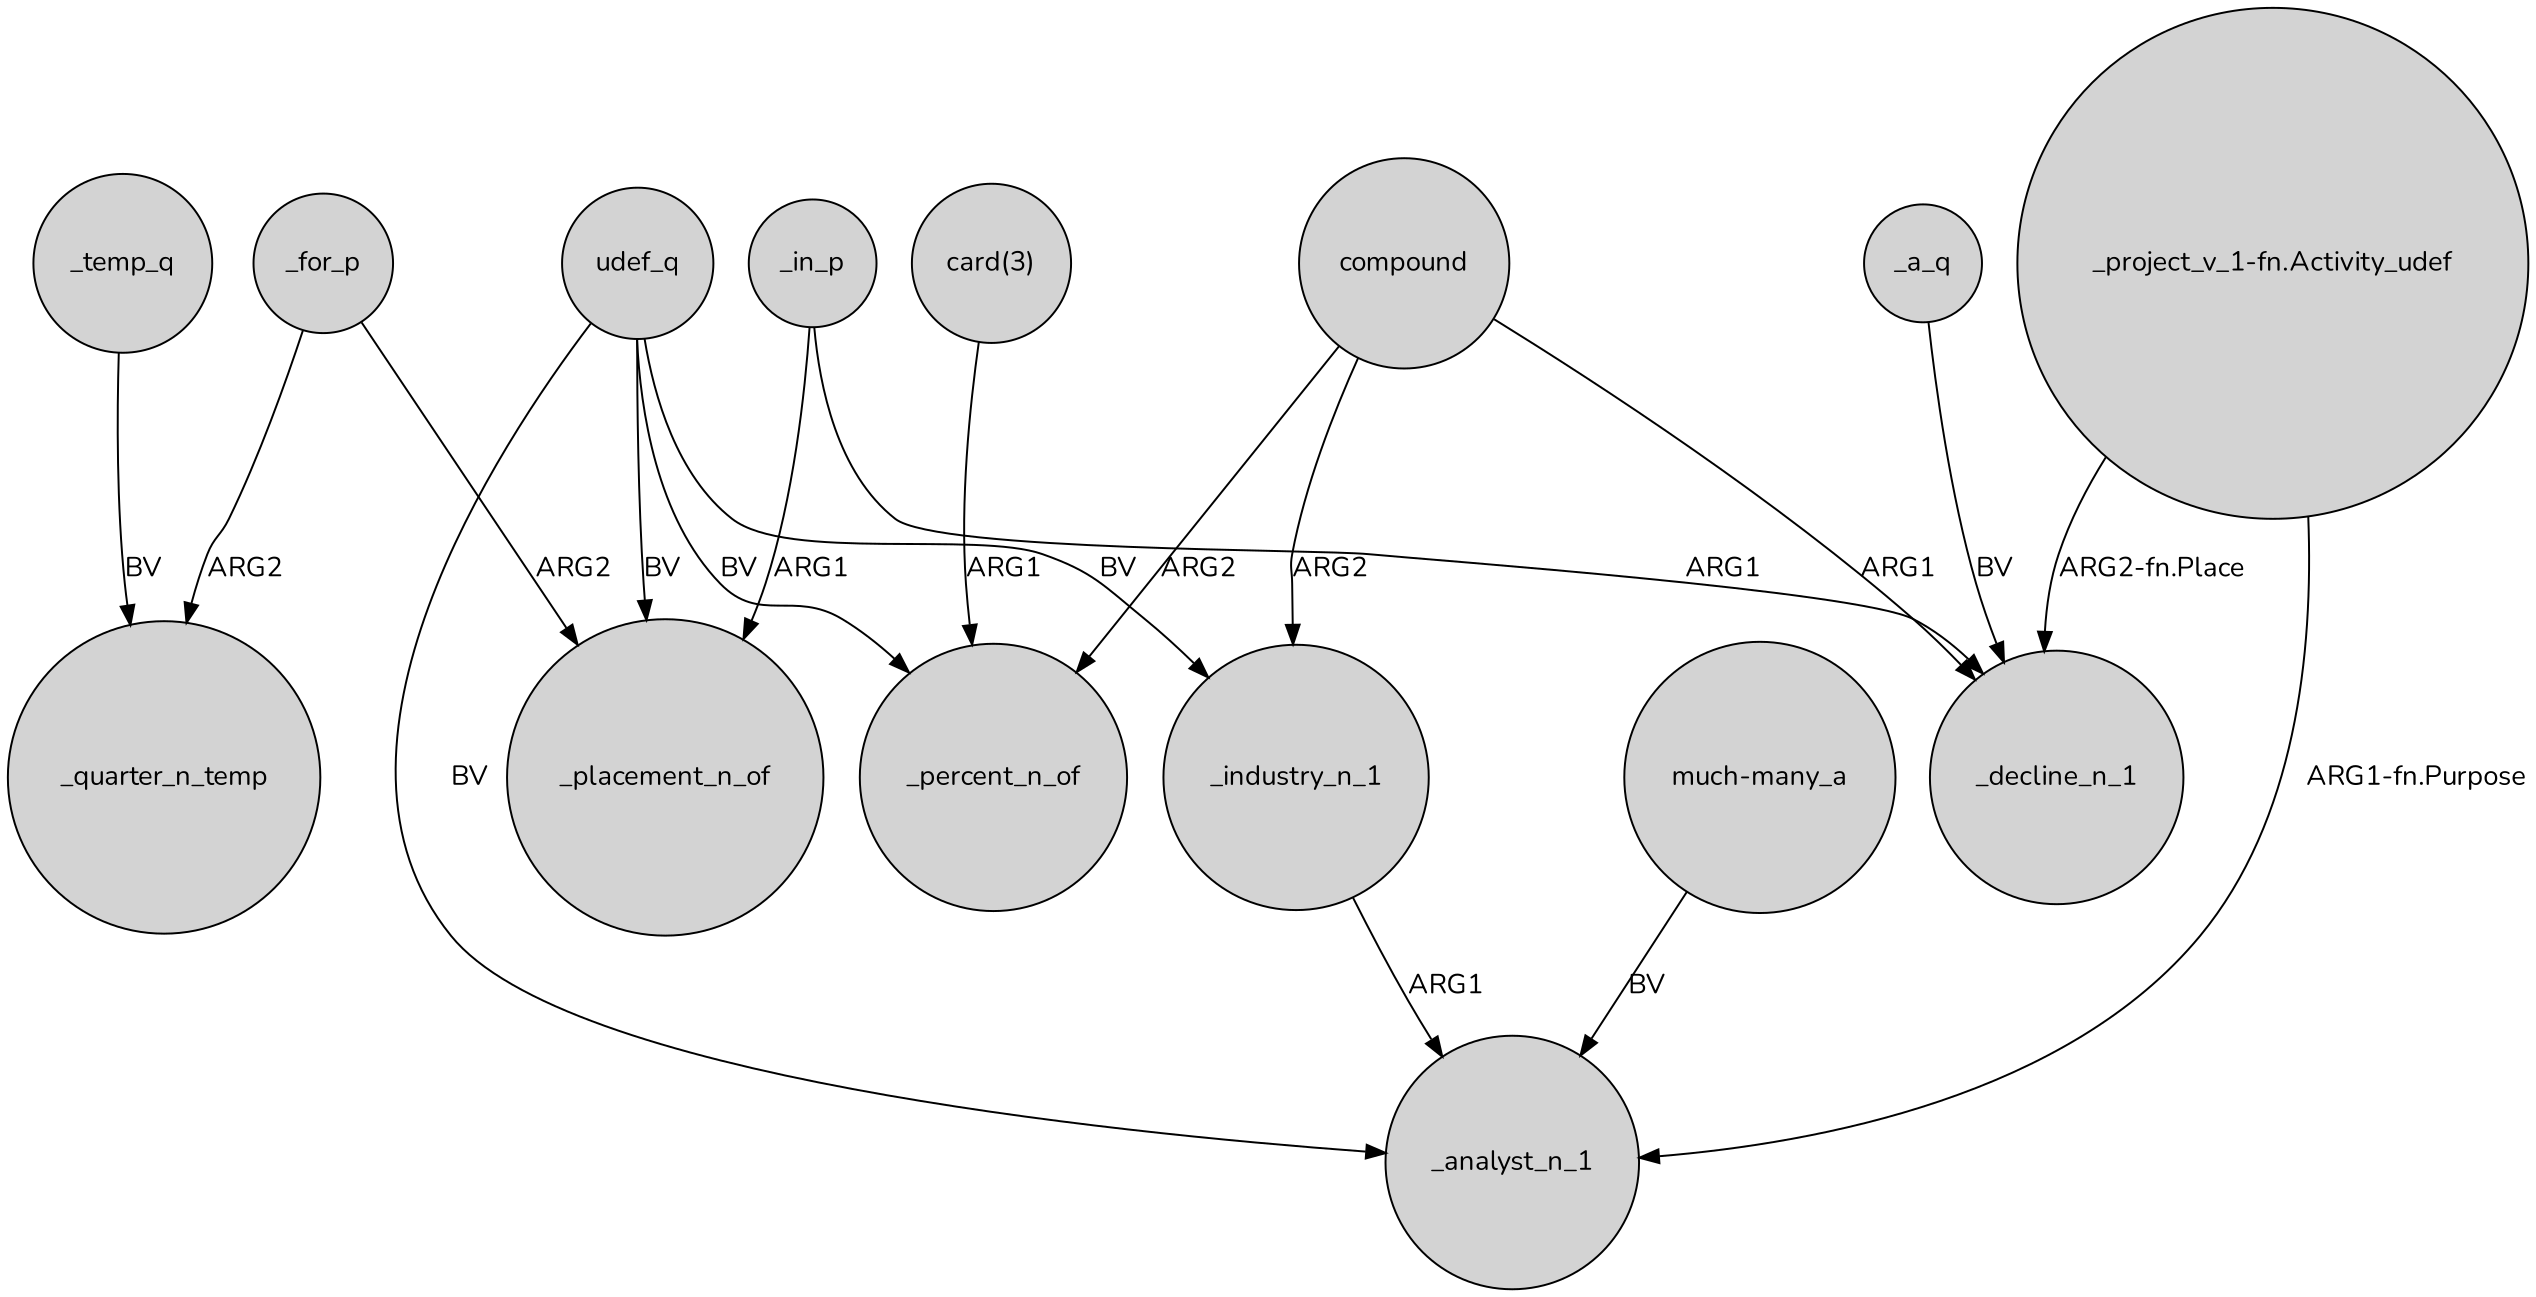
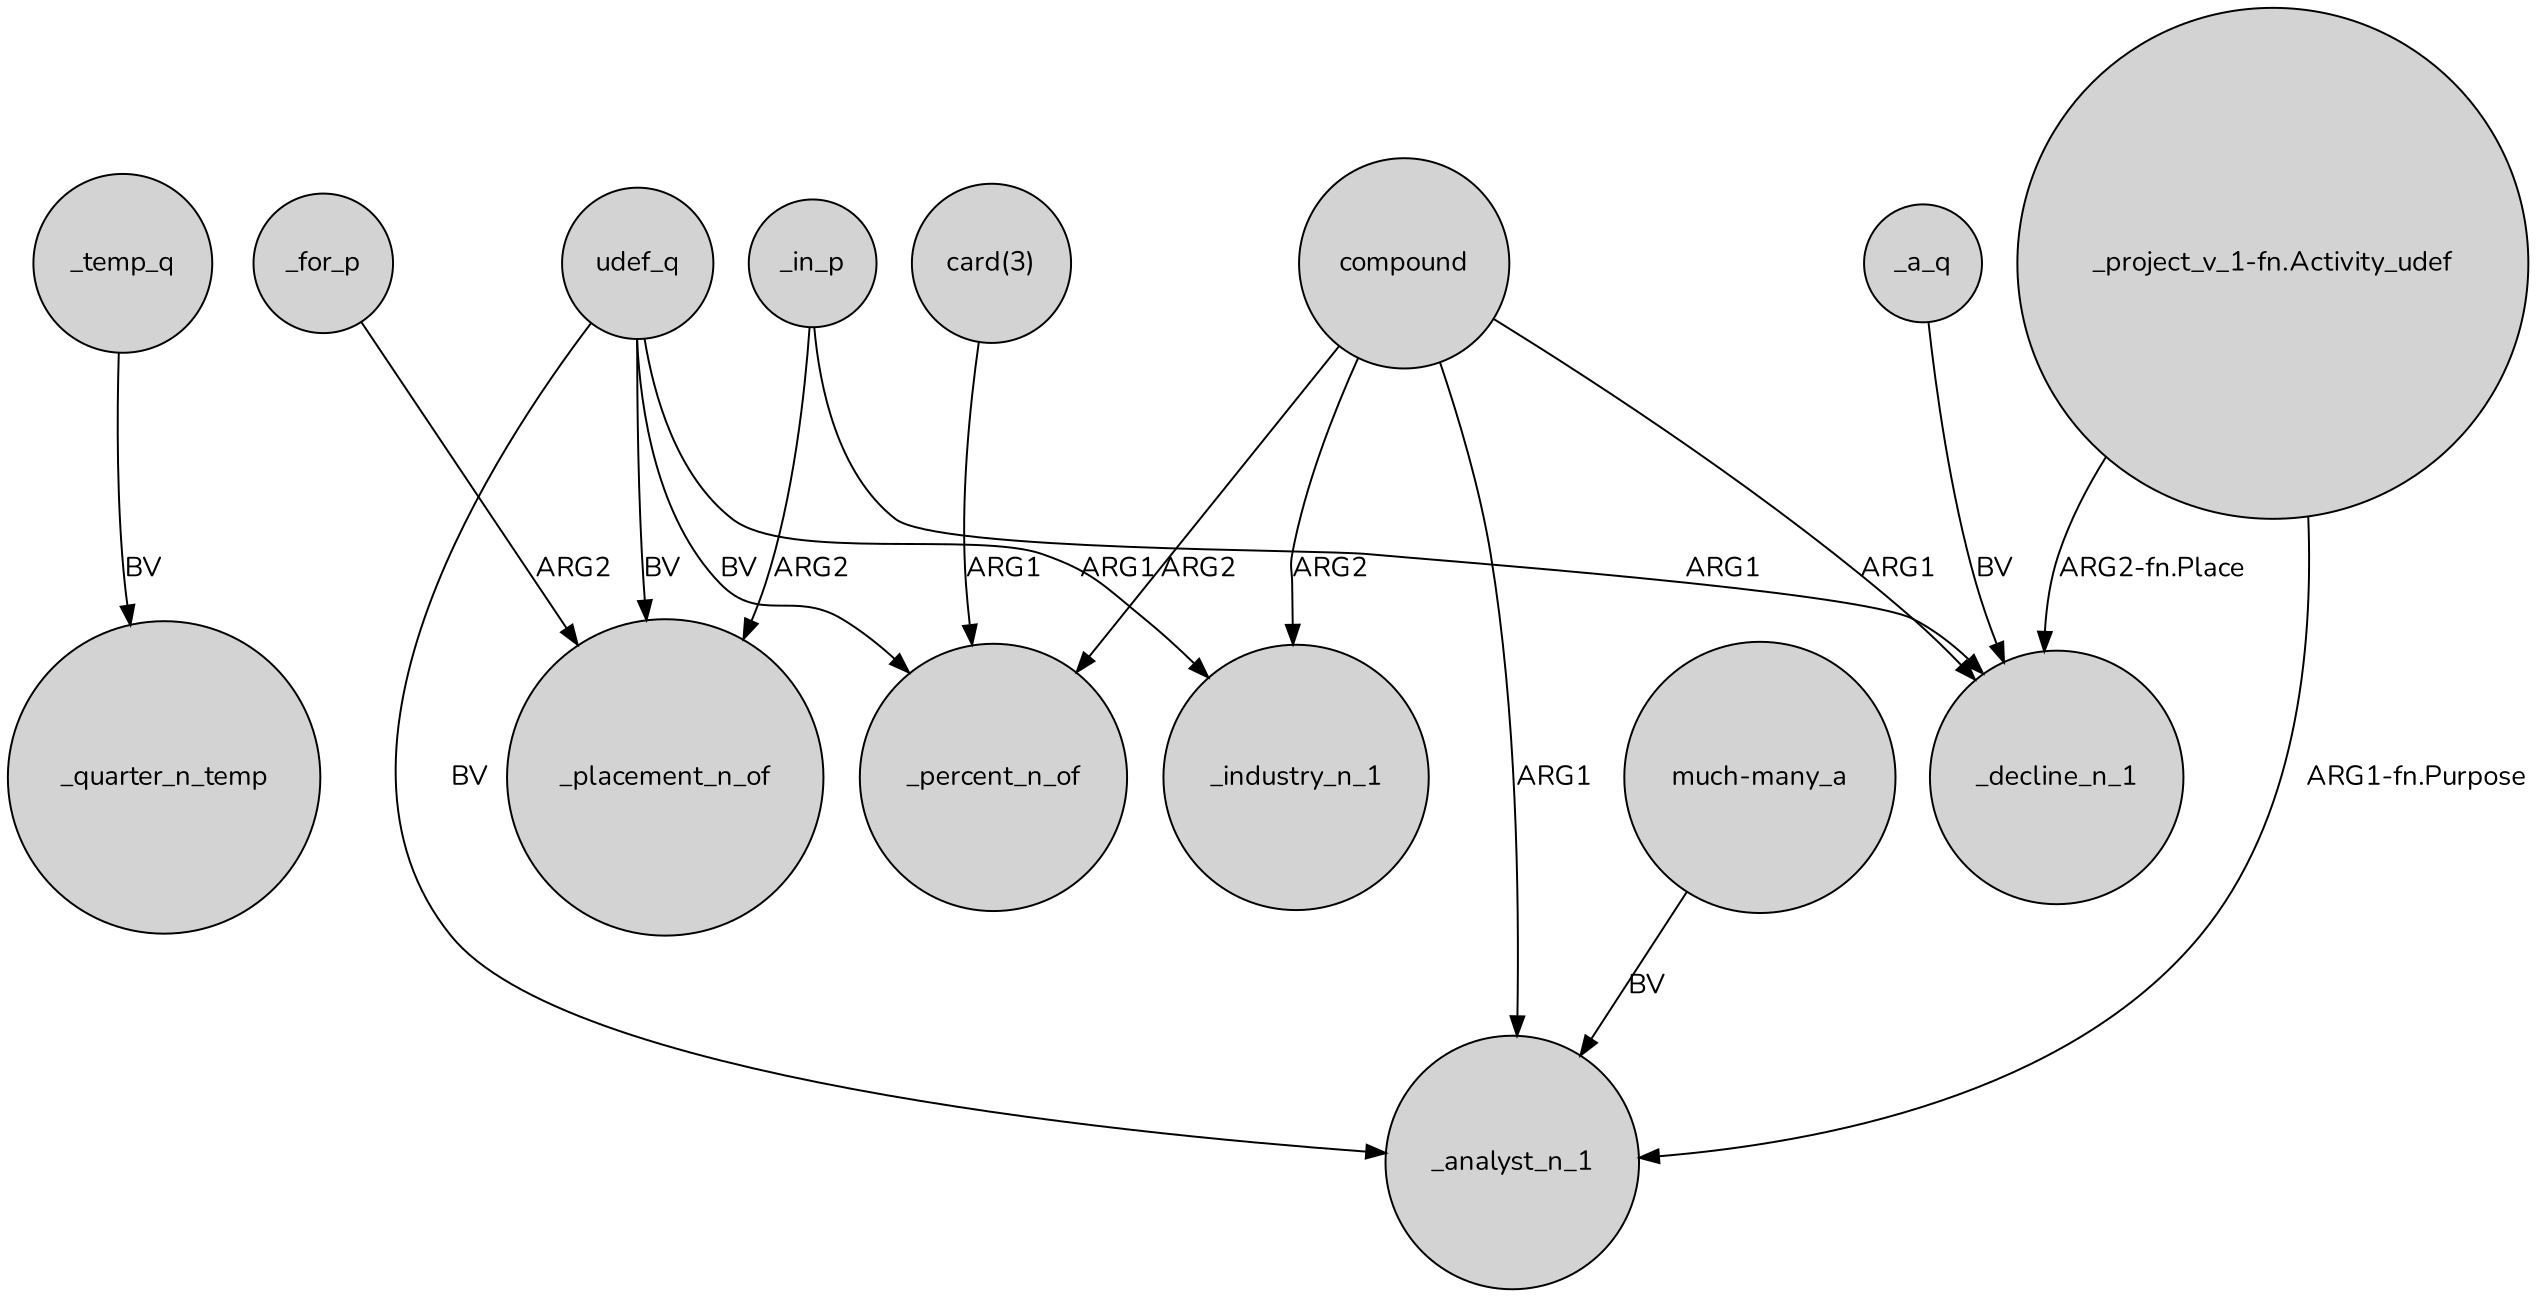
edge "_for_p" -> "_quarter_n_temp": removed, label "ARG2"
edge "_in_p" -> "_placement_n_of": label "ARG1" -> "ARG2"
edge "udef_q" -> "_industry_n_1": label "BV" -> "ARG1"
edge "_industry_n_1" -> "_analyst_n_1": now "compound" -> "_analyst_n_1"
